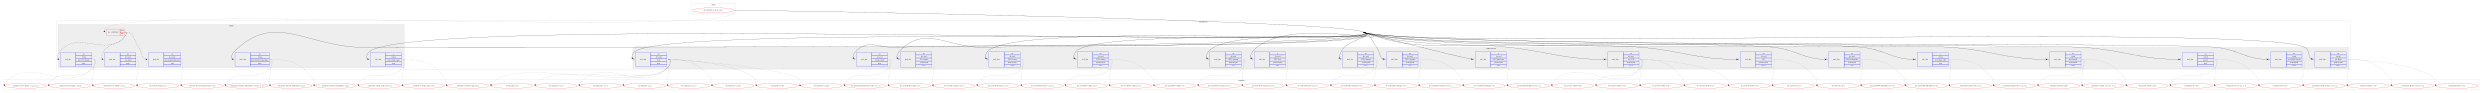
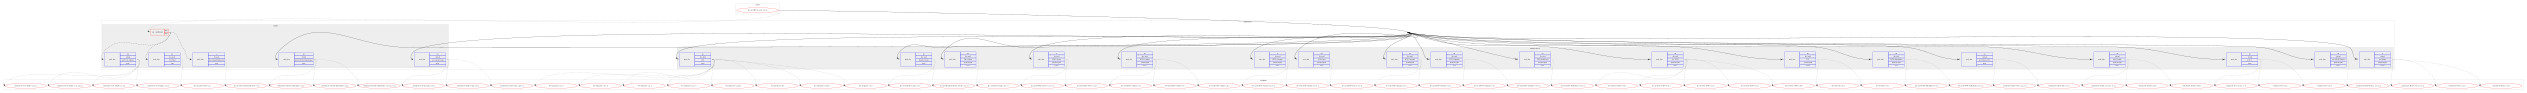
node "virtual/perl-Test-Simple-1.302.133": added
